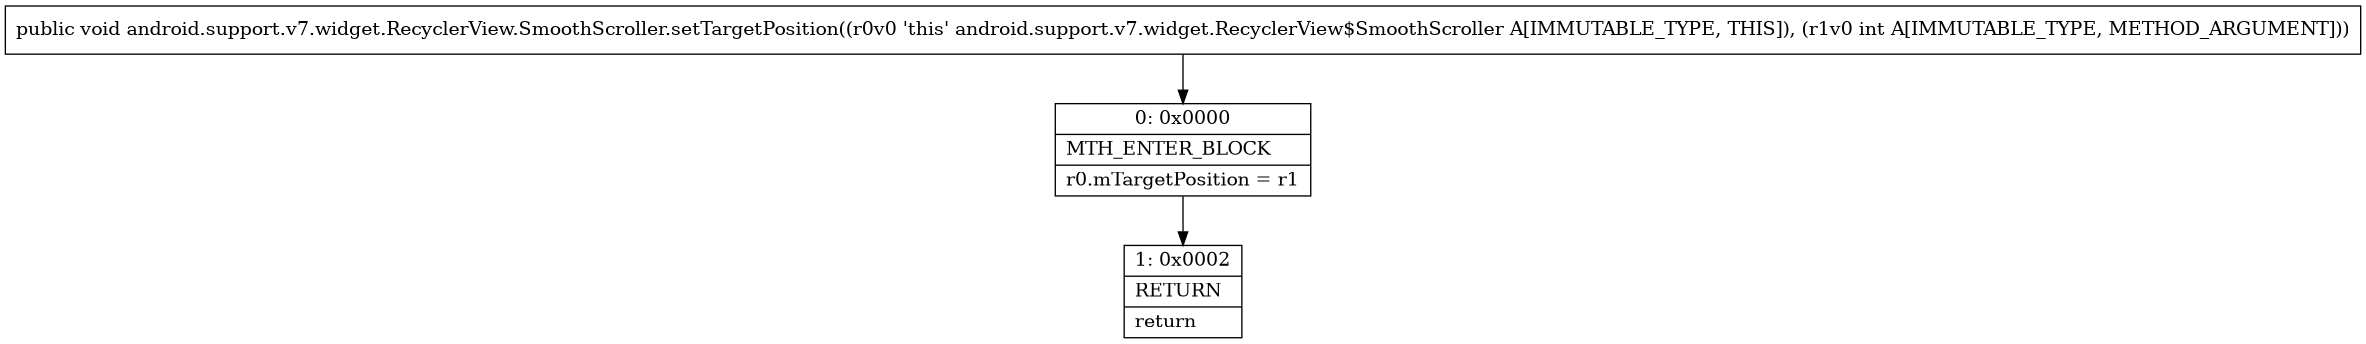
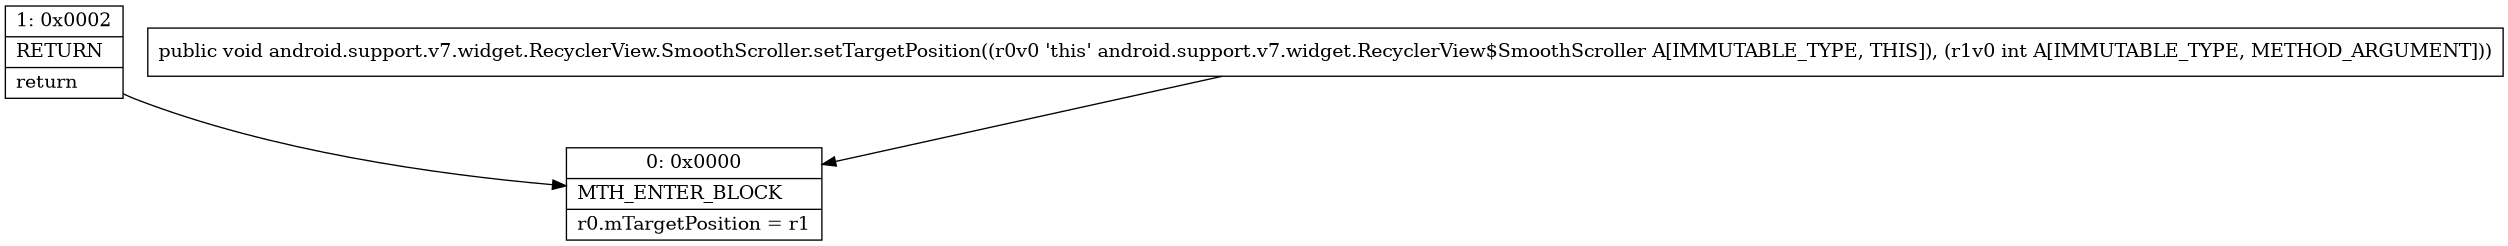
edge "0: 0x0000" -> "1: 0x0002": reversed
